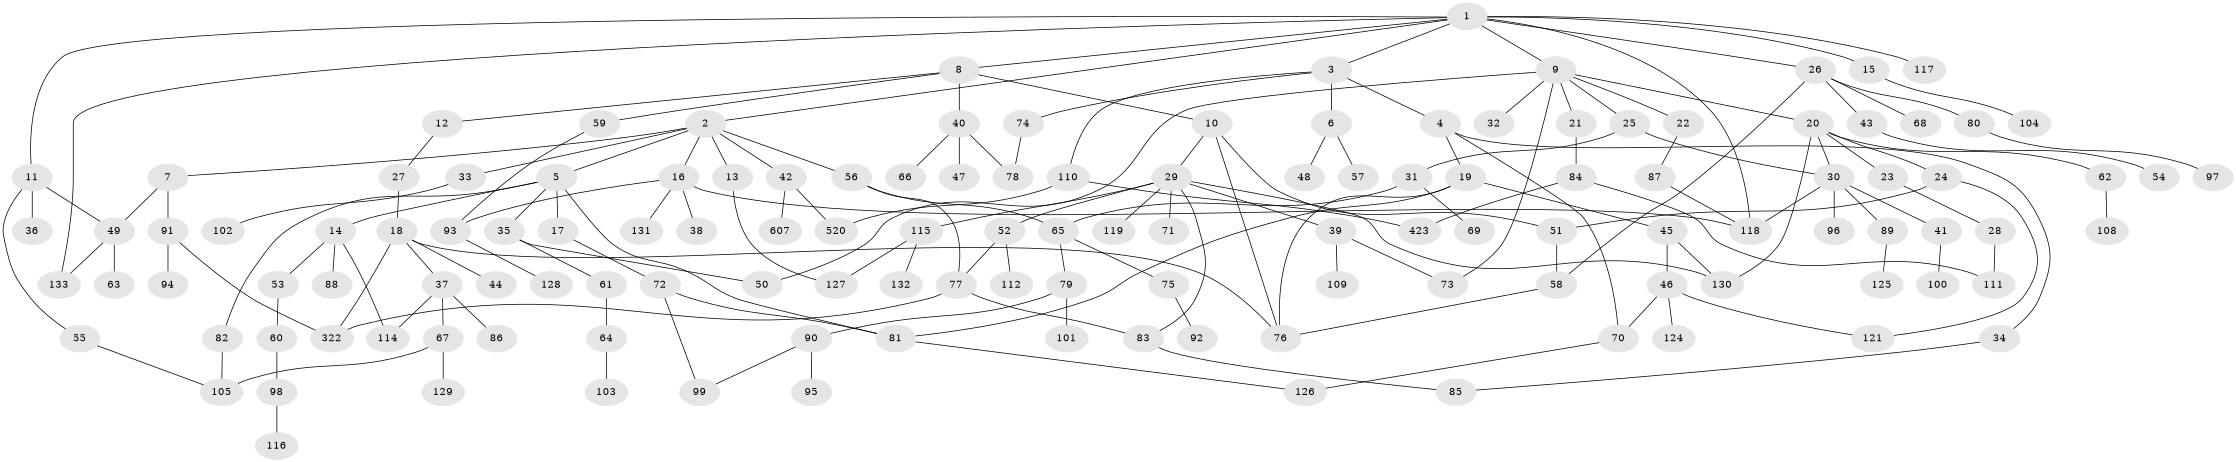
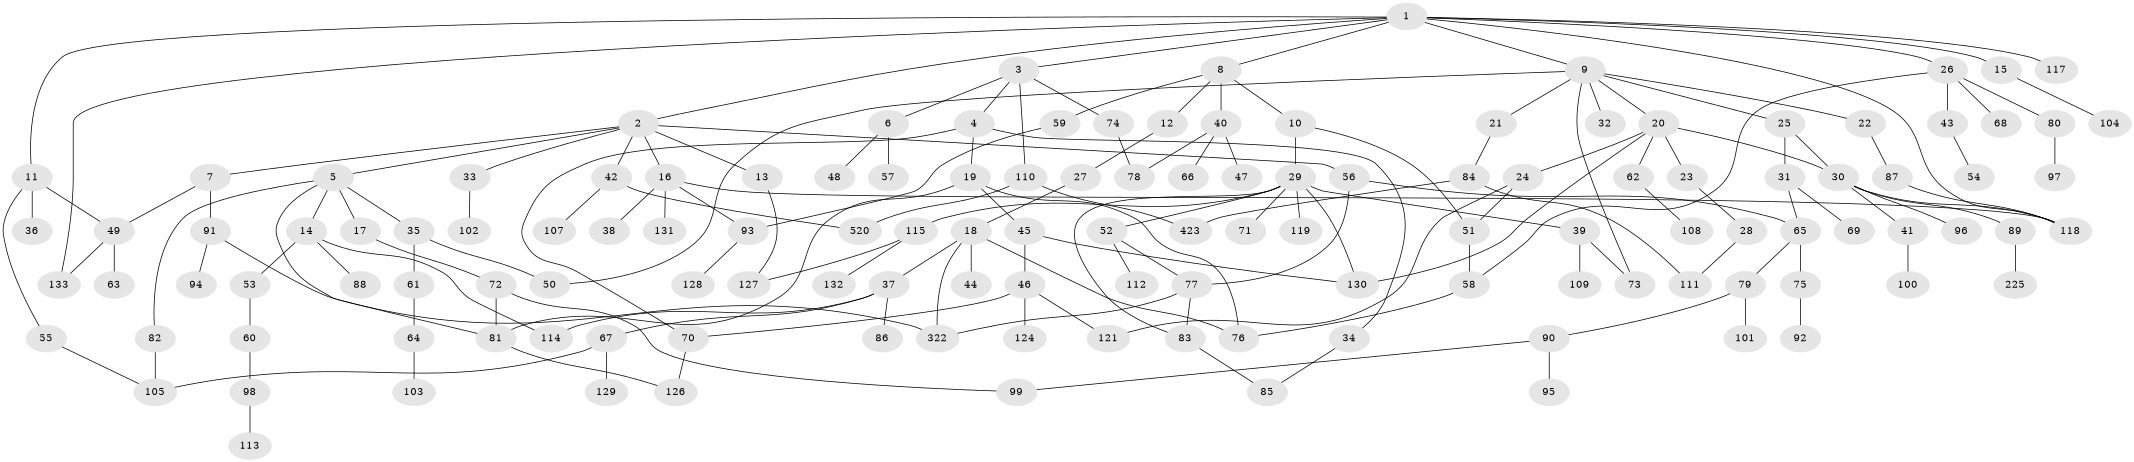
node "607": label "607" -> "107"
edge "10" -- "76": removed
node "125": label "125" -> "225"
node "116": label "116" -> "113"
